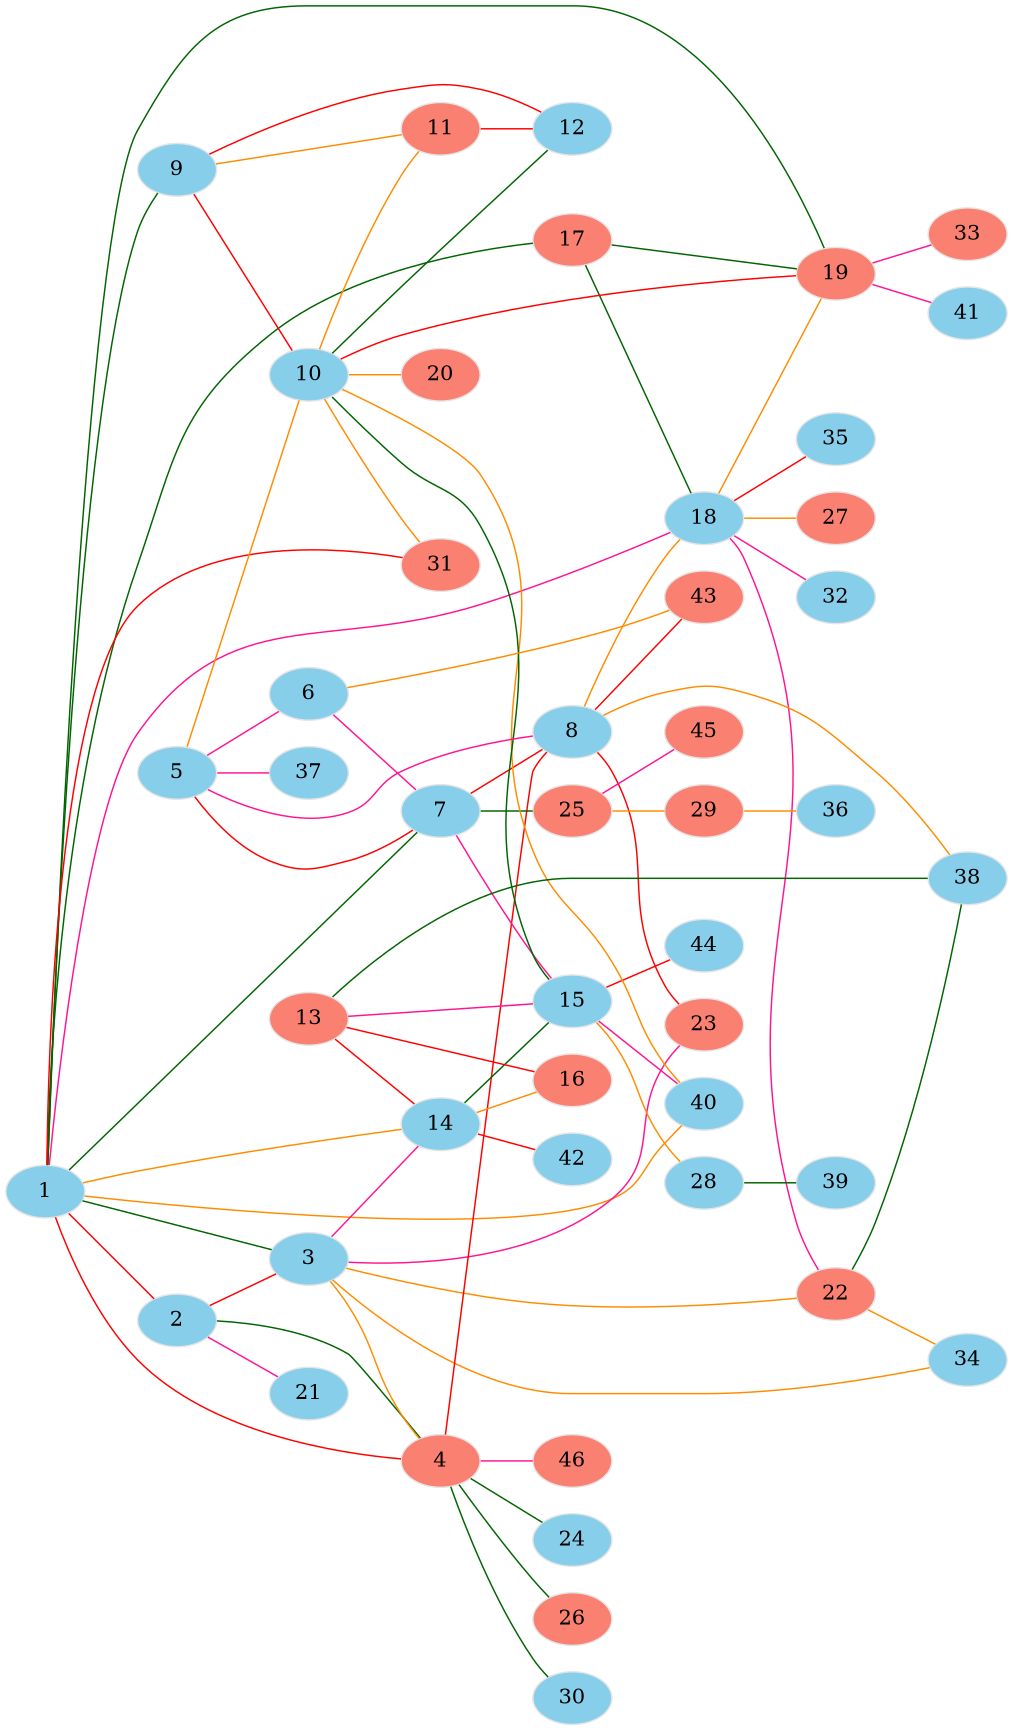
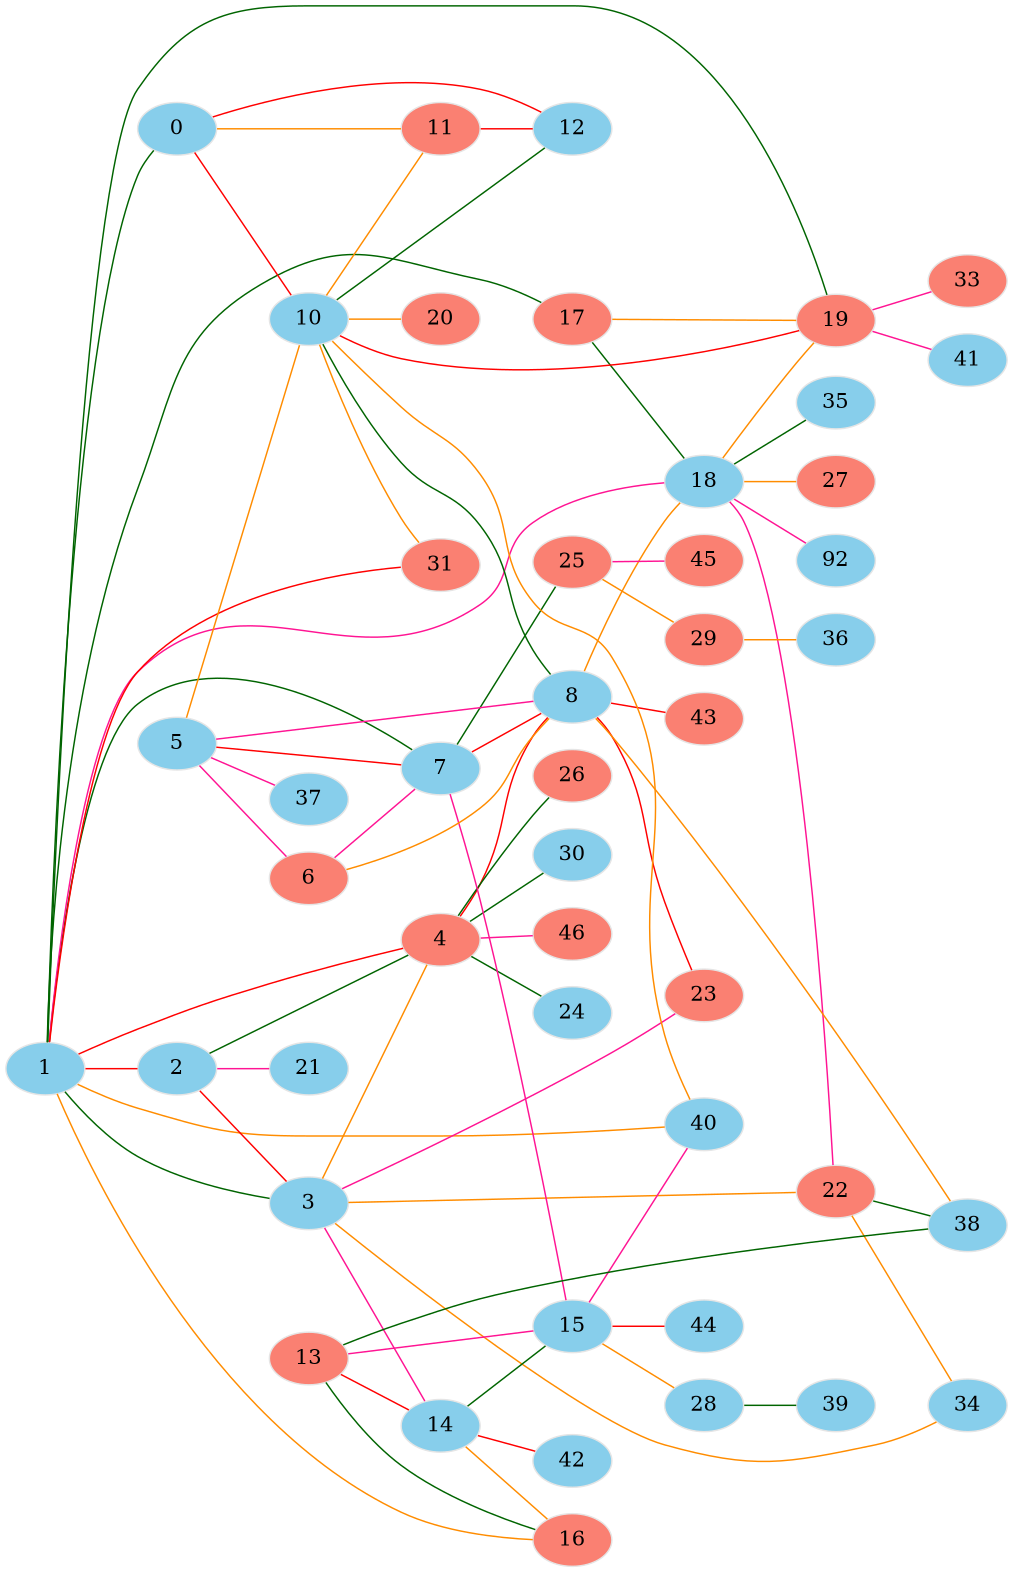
node "9": label "9" -> "0"
edge "17" -- "19": color darkgreen -> darkorange
edge "35" -- "18": color red -> darkgreen
node "32": label "32" -> "92"
edge "10" -- "15": now "10" -- "8"
edge "43" -- "6": now "8" -- "6"
node "6": fillcolor skyblue -> salmon
edge "13" -- "16": color red -> darkgreen
edge "14" -- "1": now "16" -- "1"
